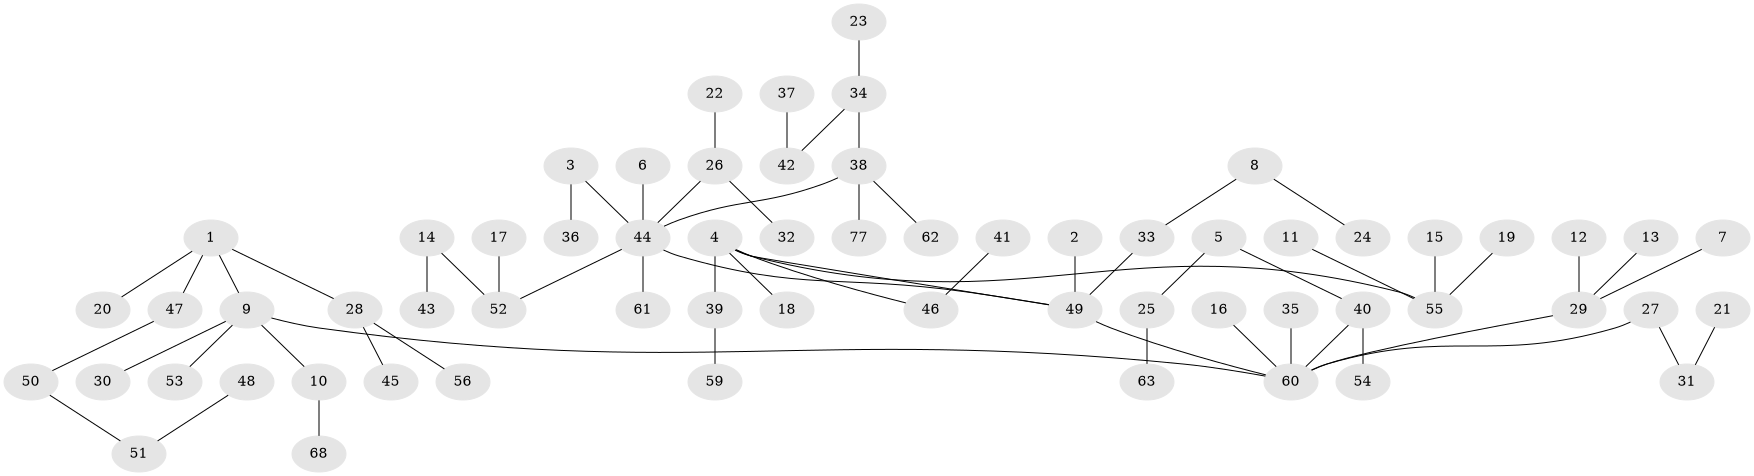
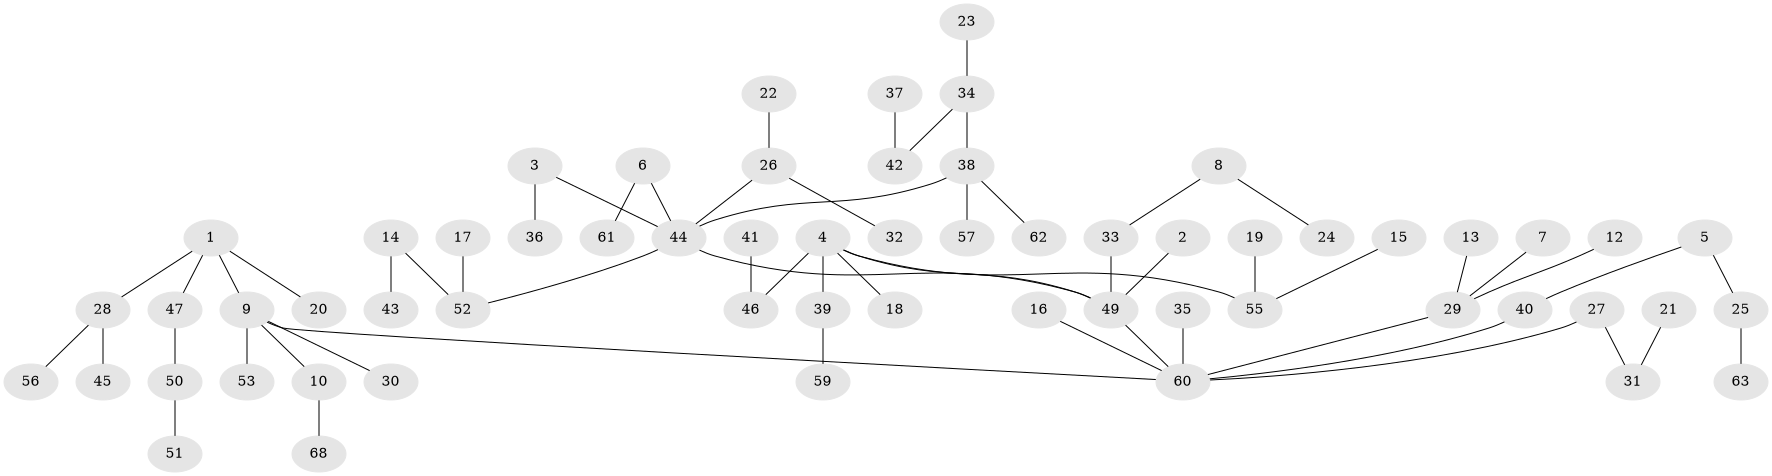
node "77": label "77" -> "57"
node "11": removed
edge "44" -- "61": now "6" -- "61"
node "48": removed
node "54": removed
